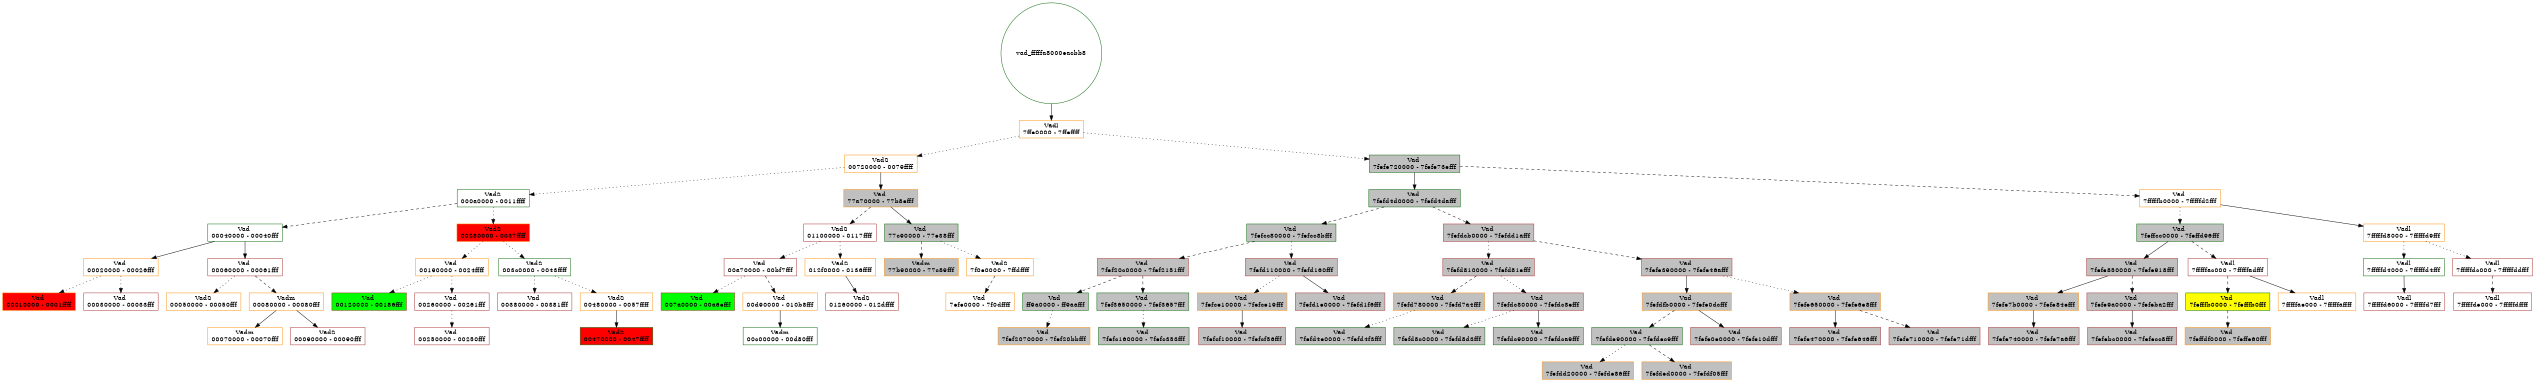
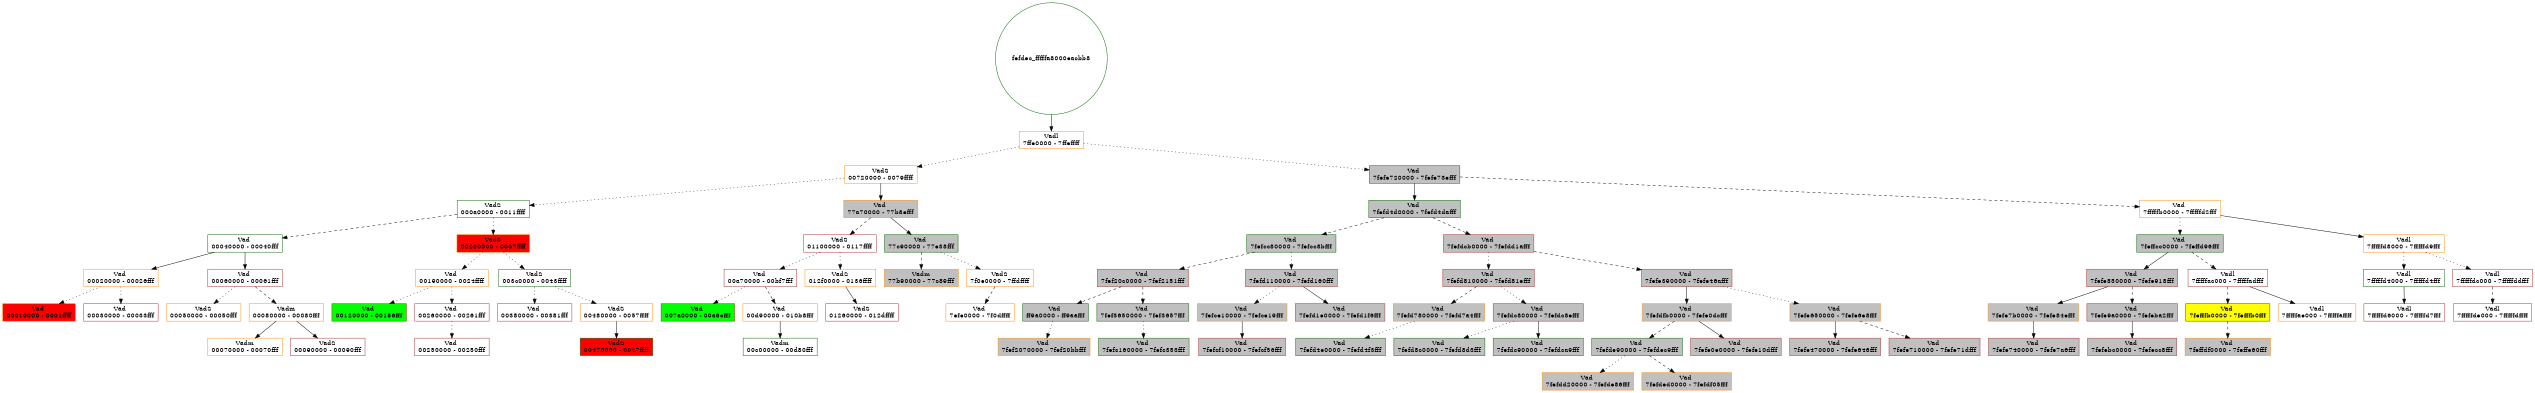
node "vad_fffffa8000eacbb8": label "vad_fffffa8000eacbb8" -> "fefdec_fffffa8000eacbb8"
